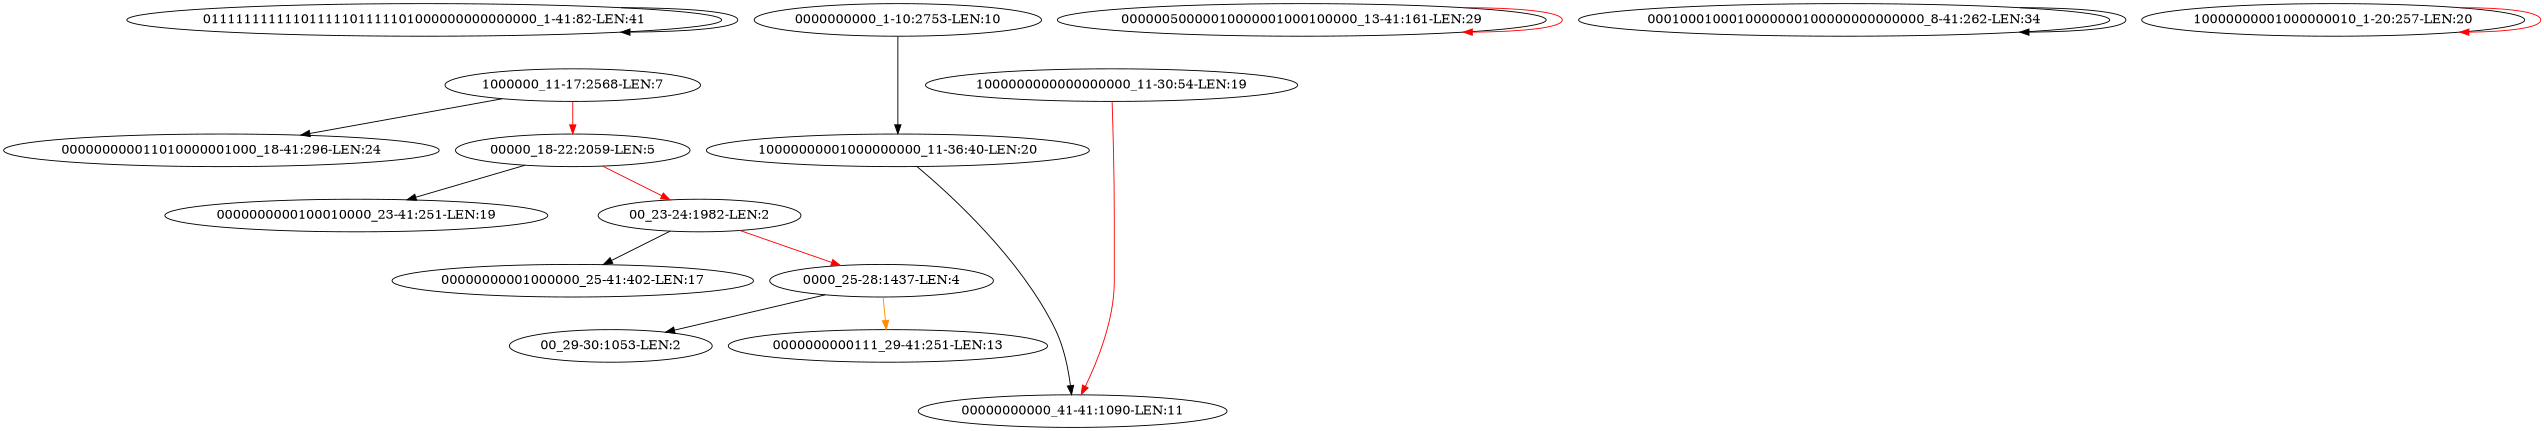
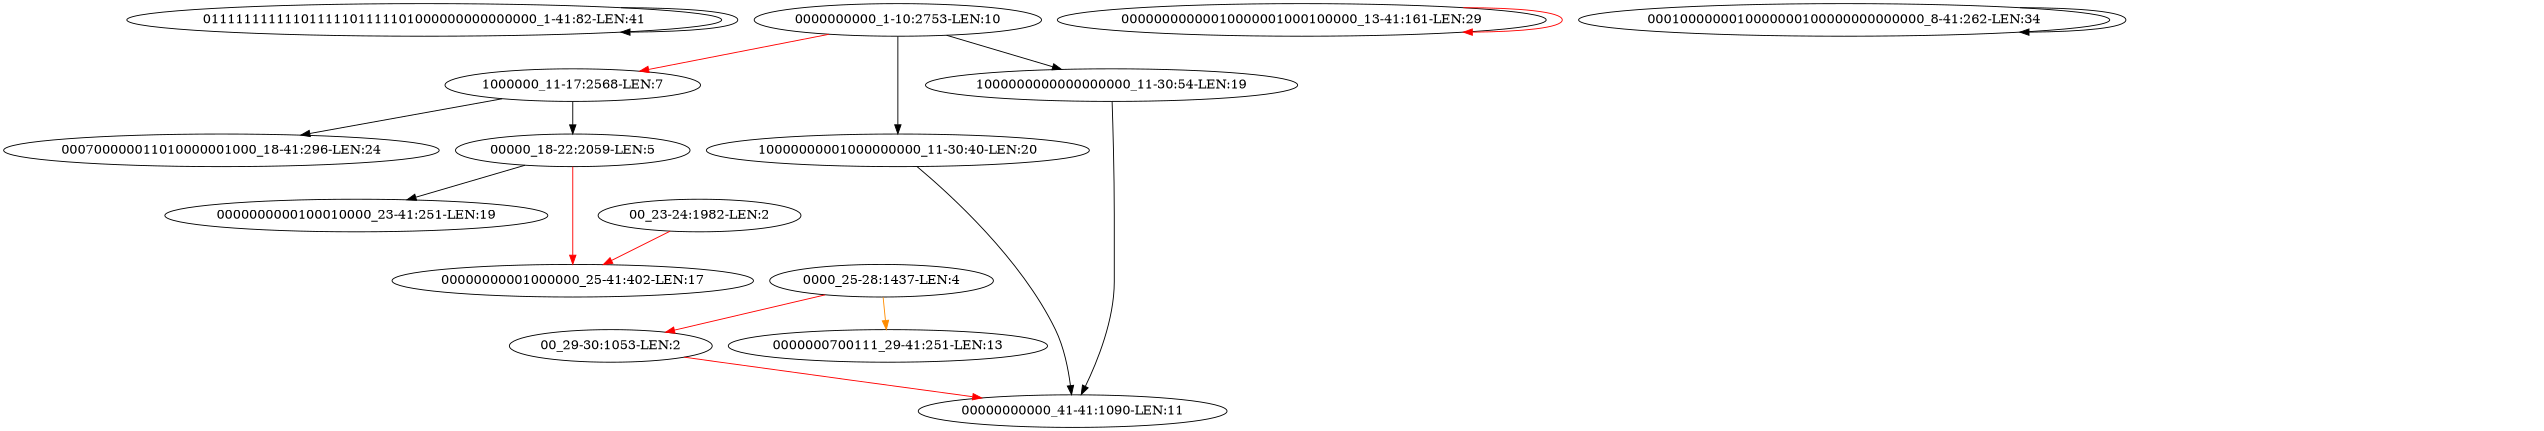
node "00000050000010000001000100000_13-41:161-LEN:29": label "00000050000010000001000100000_13-41:161-LEN:29" -> "00000000000010000001000100000_13-41:161-LEN:29"
node "0001000100010000000100000000000000_8-41:262-LEN:34": label "0001000100010000000100000000000000_8-41:262-LEN:34" -> "0001000000010000000100000000000000_8-41:262-LEN:34"
node "10000000001000000010_1-20:257-LEN:20": removed
edge "0000000000_1-10:2753-LEN:10" -> "1000000000000000000_11-30:54-LEN:19": added
edge "0000000000_1-10:2753-LEN:10" -> "1000000_11-17:2568-LEN:7": added
edge "1000000_11-17:2568-LEN:7" -> "00000_18-22:2059-LEN:5": color red -> black
node "000000000011010000001000_18-41:296-LEN:24": label "000000000011010000001000_18-41:296-LEN:24" -> "000700000011010000001000_18-41:296-LEN:24"
node "10000000001000000000_11-36:40-LEN:20": label "10000000001000000000_11-36:40-LEN:20" -> "10000000001000000000_11-30:40-LEN:20"
edge "00000_18-22:2059-LEN:5" -> "00_23-24:1982-LEN:2": now "00000_18-22:2059-LEN:5" -> "00000000001000000_25-41:402-LEN:17"
edge "00_23-24:1982-LEN:2" -> "00000000001000000_25-41:402-LEN:17": color black -> red
edge "00_23-24:1982-LEN:2" -> "0000_25-28:1437-LEN:4": removed
edge "1000000000000000000_11-30:54-LEN:19" -> "00000000000_41-41:1090-LEN:11": color red -> black
edge "0000_25-28:1437-LEN:4" -> "00_29-30:1053-LEN:2": color black -> red
node "0000000000111_29-41:251-LEN:13": label "0000000000111_29-41:251-LEN:13" -> "0000000700111_29-41:251-LEN:13"
edge "00_29-30:1053-LEN:2" -> "00000000000_41-41:1090-LEN:11": added
